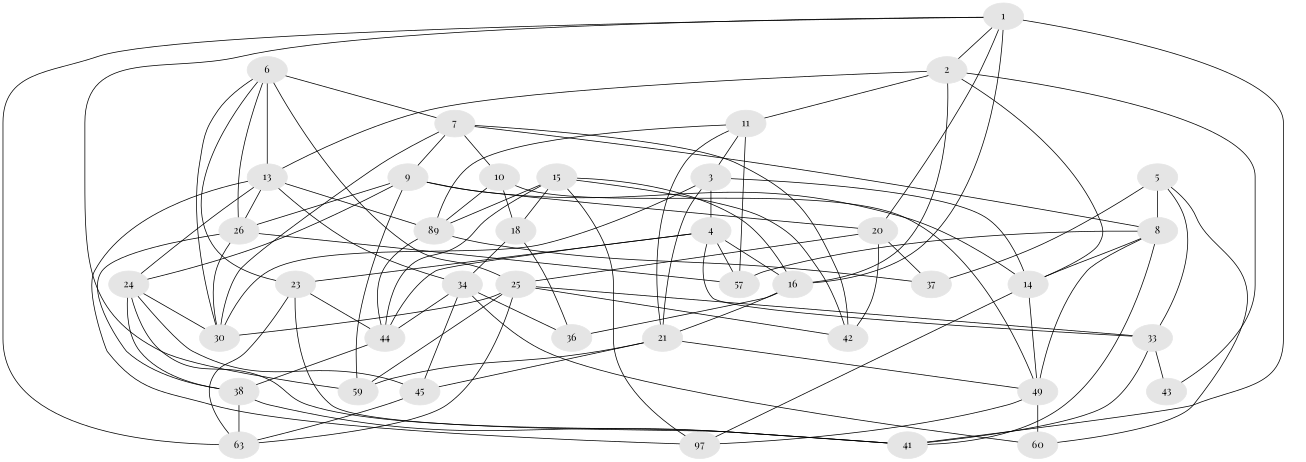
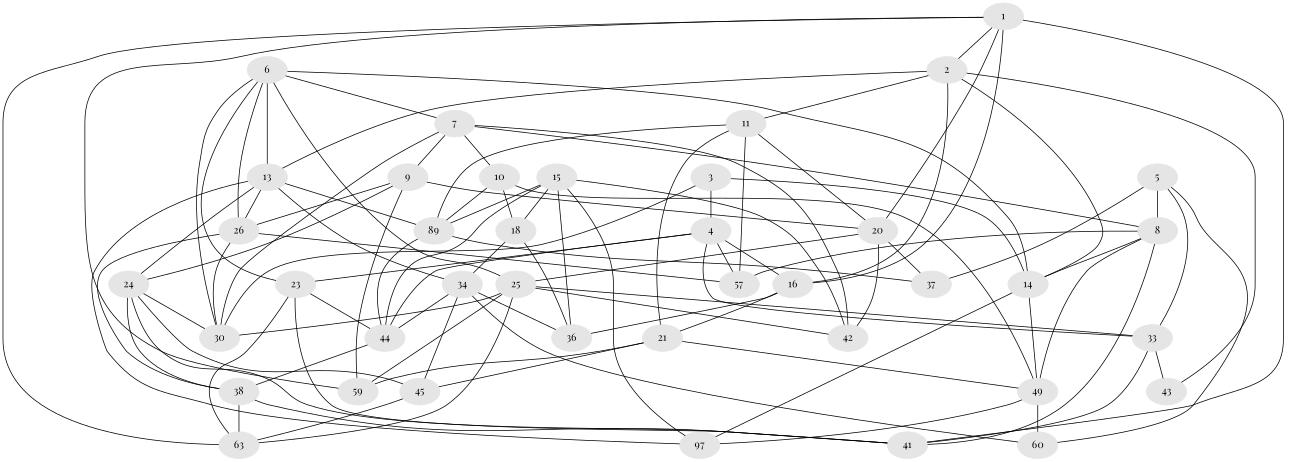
edge "11" -- "3": now "11" -- "20"
edge "9" -- "14": now "6" -- "14"
edge "15" -- "16": now "15" -- "36"
edge "3" -- "21": removed
